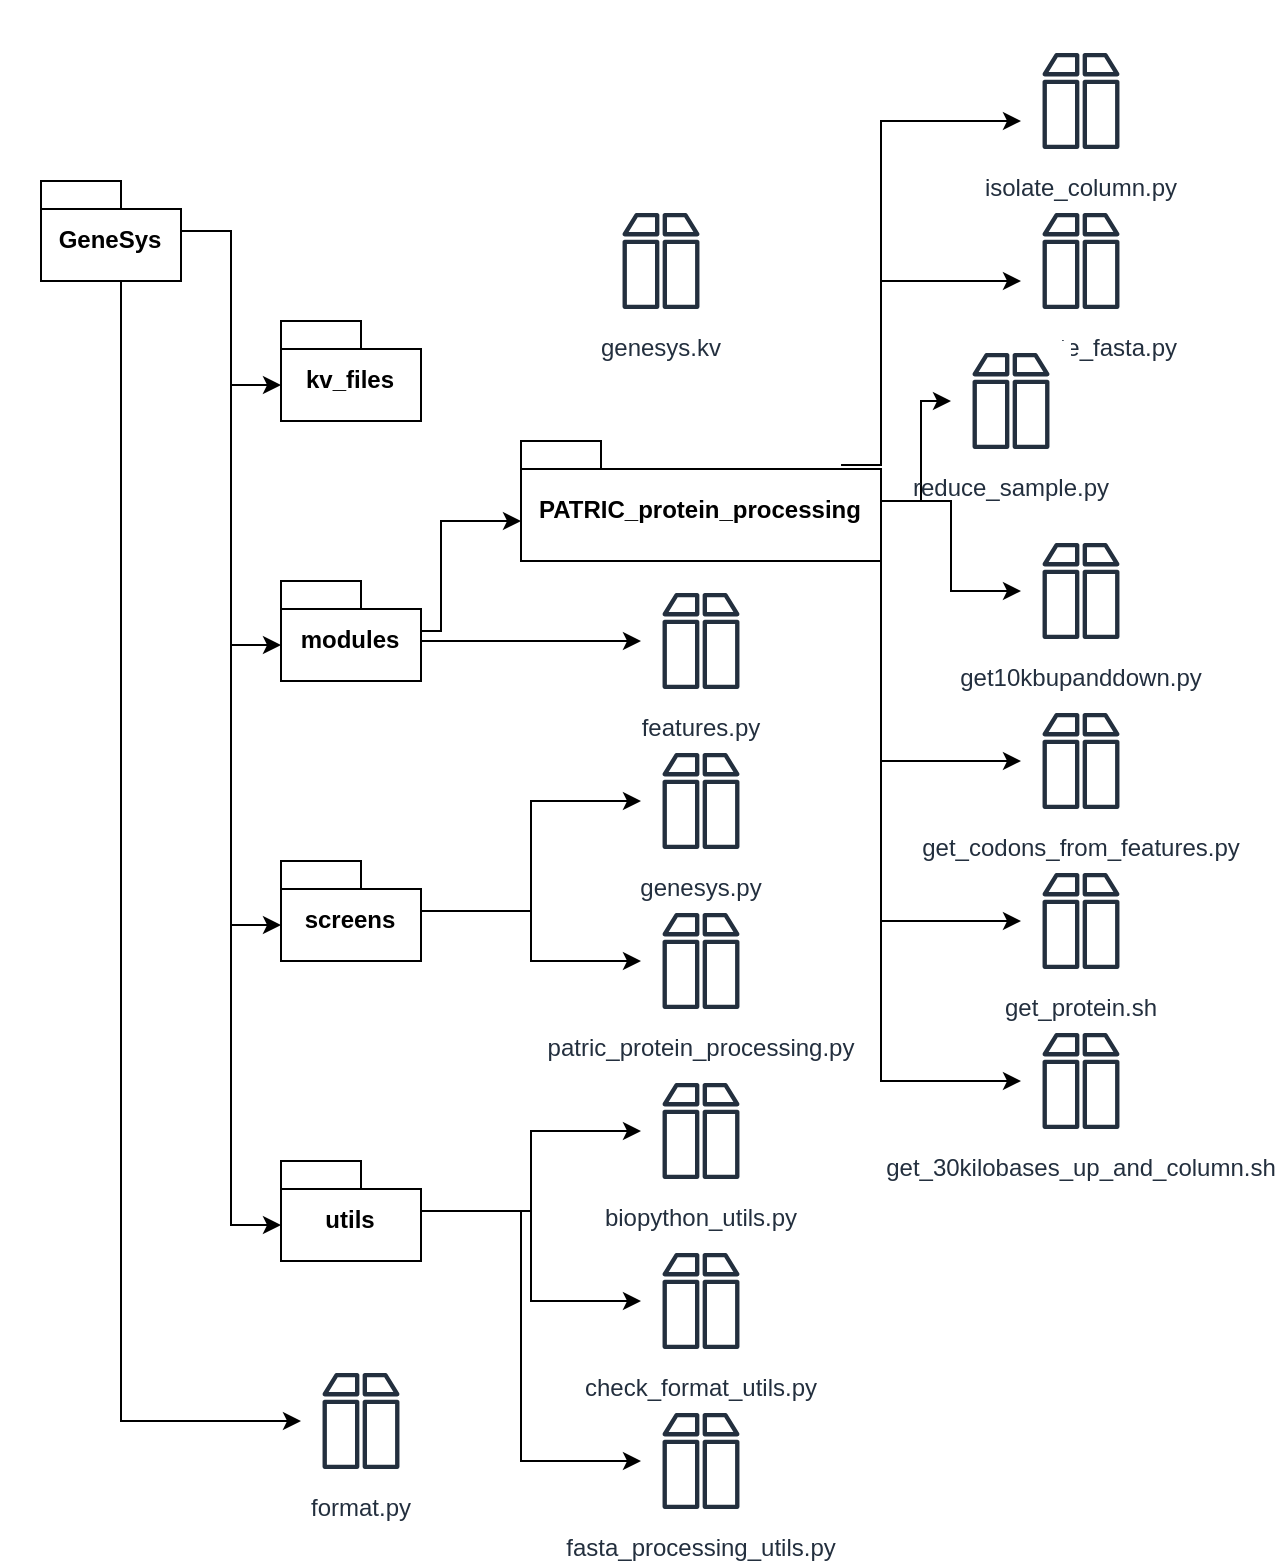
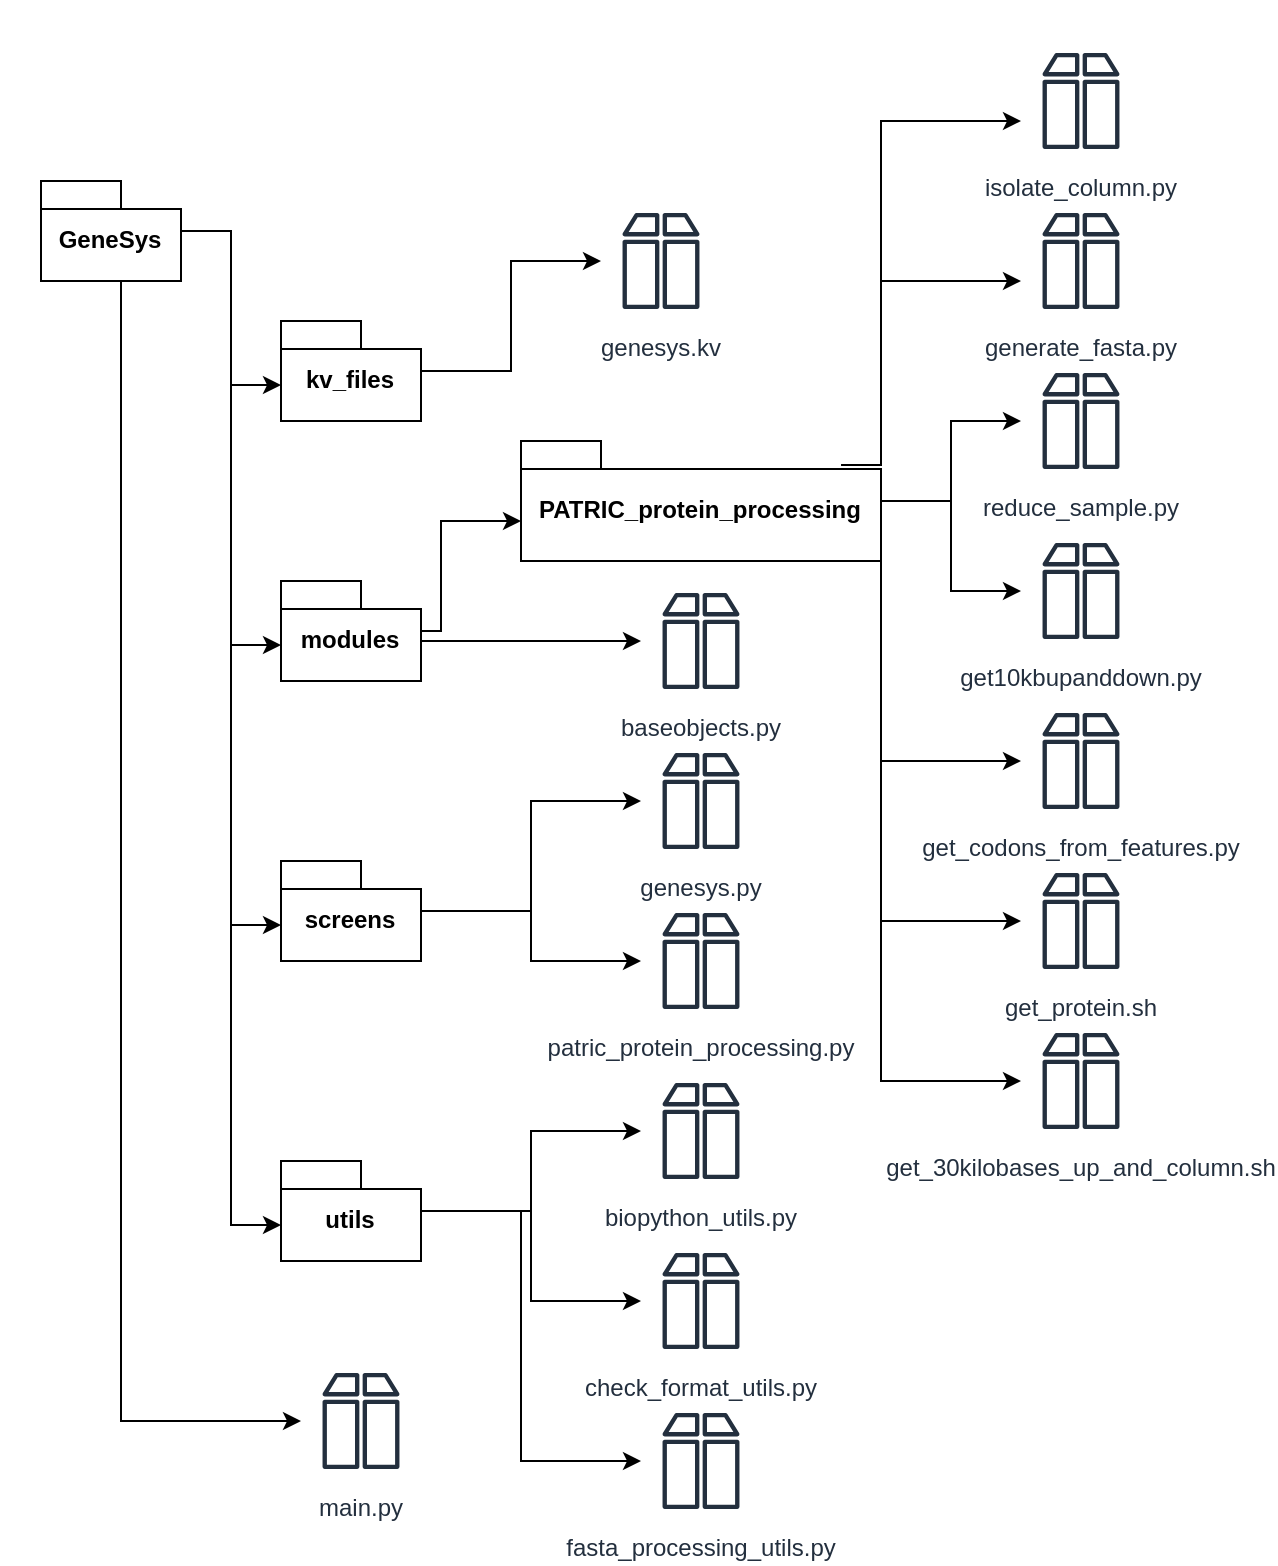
edge "kv_files" -> "genesys.kv": added
node "reduce_sample.py": moved (1011, 401) -> (1081, 421)
node "features.py": label "features.py" -> "baseobjects.py"
node "format.py": label "format.py" -> "main.py"
